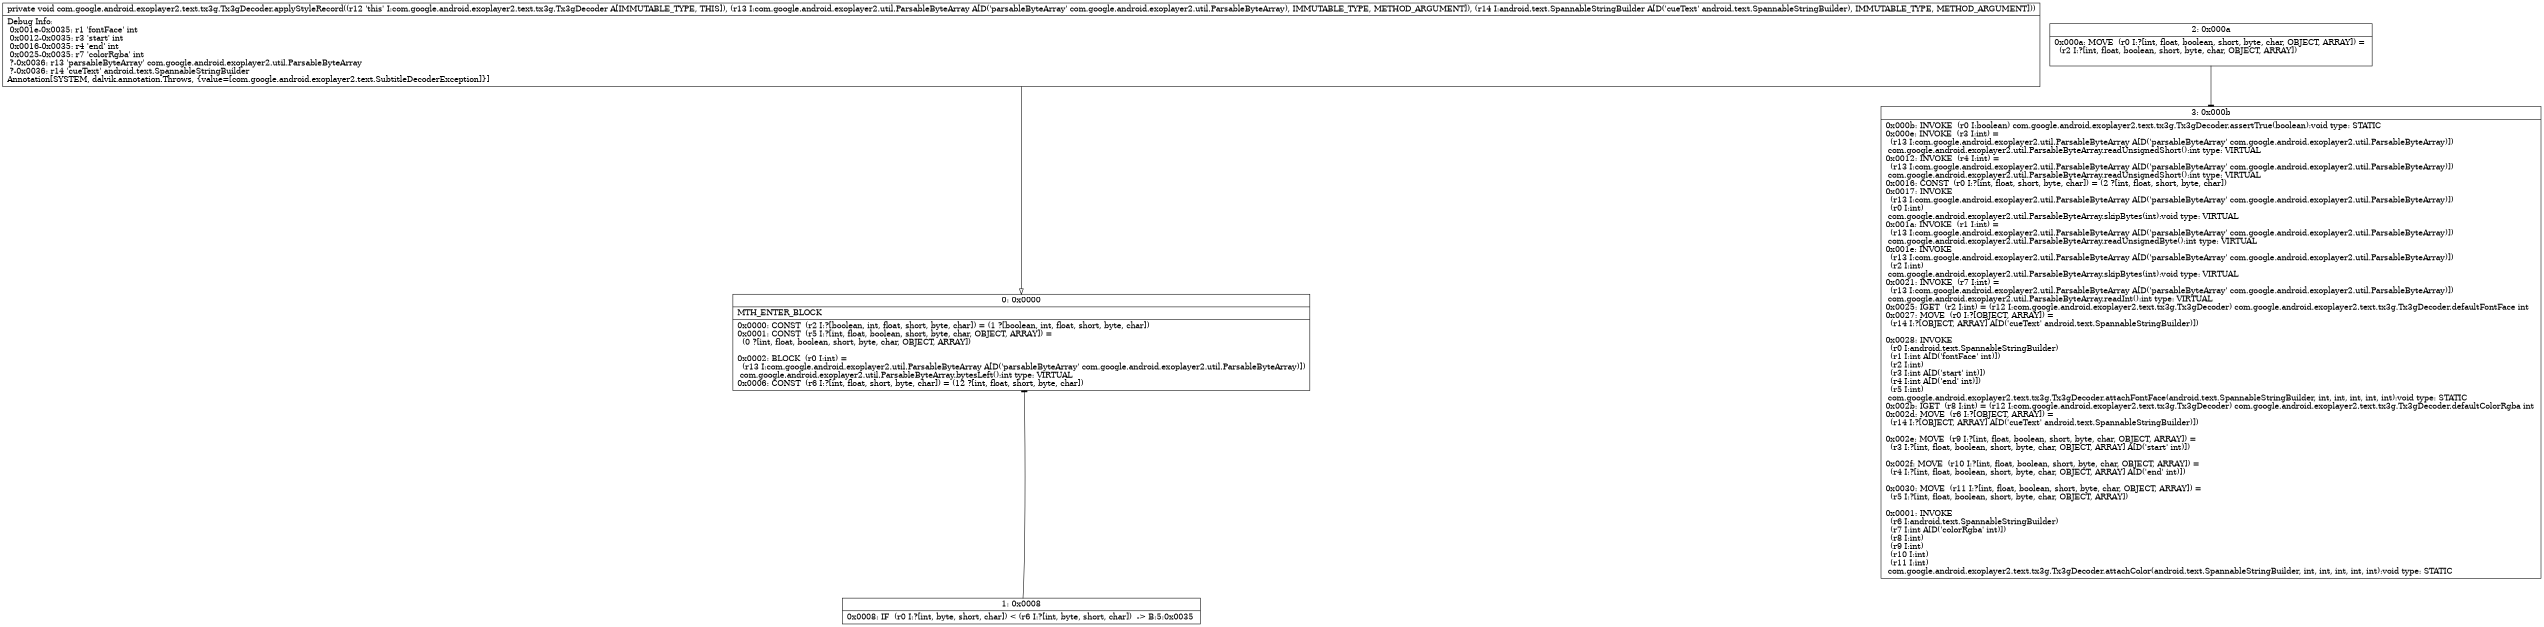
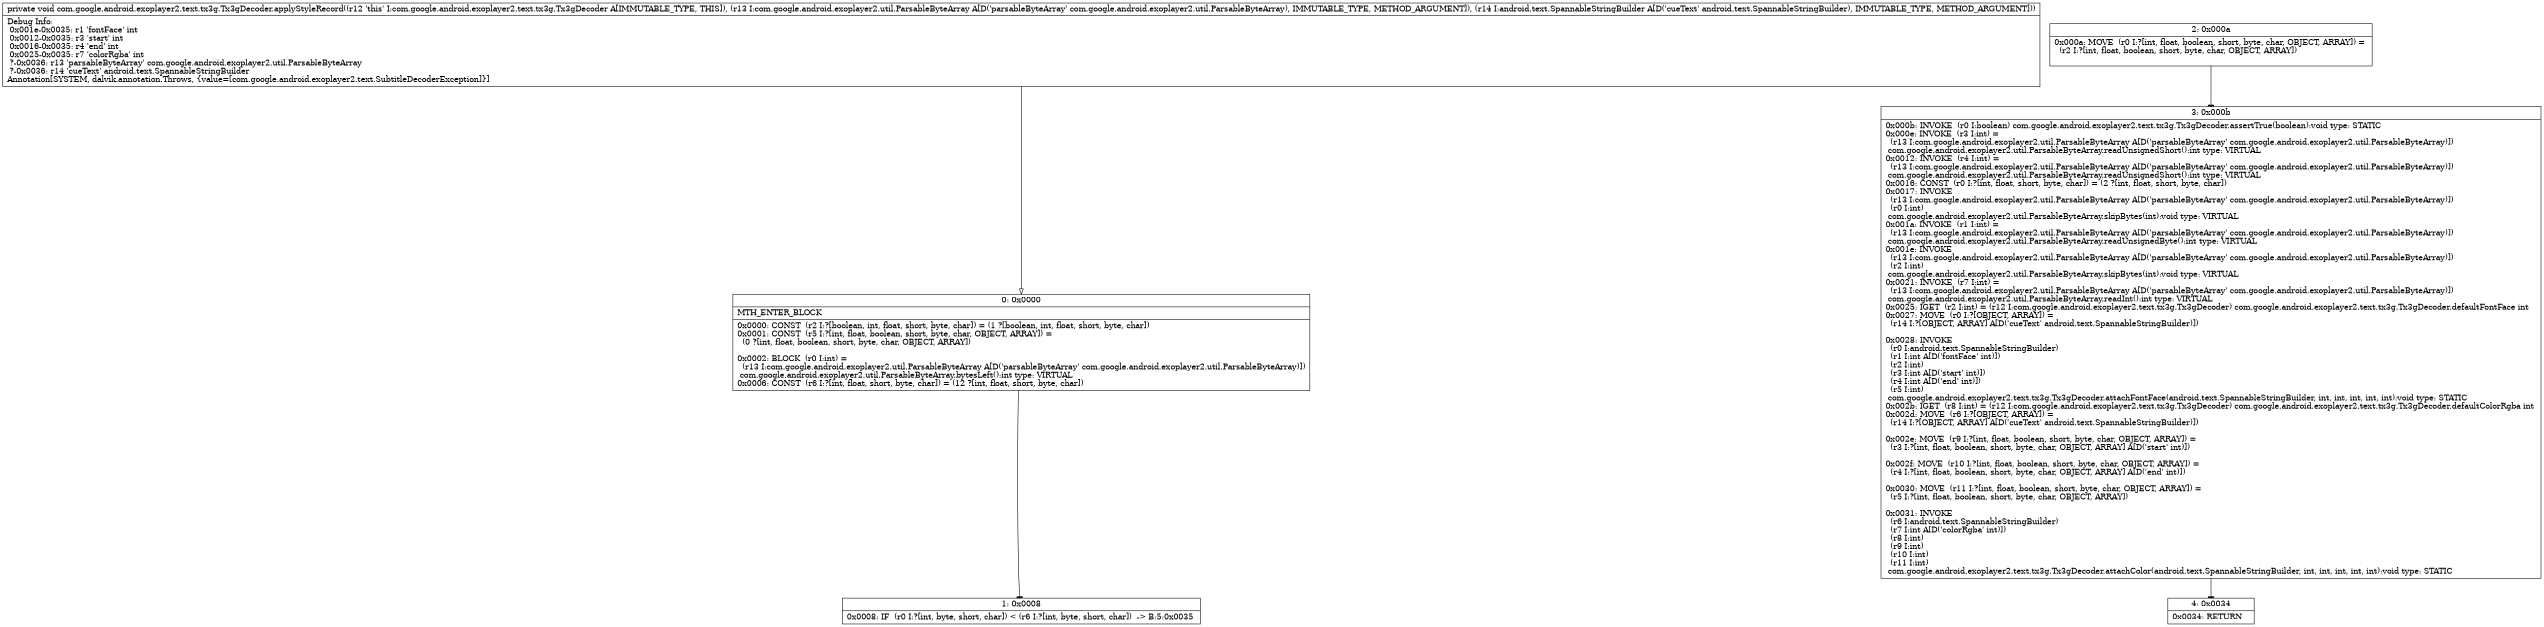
edge "1: 0x0008" -> "0: 0x0000": reversed
node "3: 0x000b": text "0x0001: INVOKE" -> "0x0031: INVOKE"
node "4: 0x0034": added
